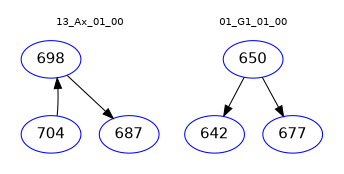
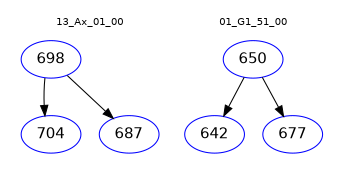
cluster "01_G1_01_00": label "01_G1_01_00" -> "01_G1_51_00"
edge "704" -> "698": reversed
